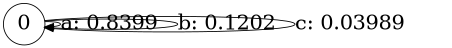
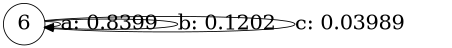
node "0": label "0" -> "6"
